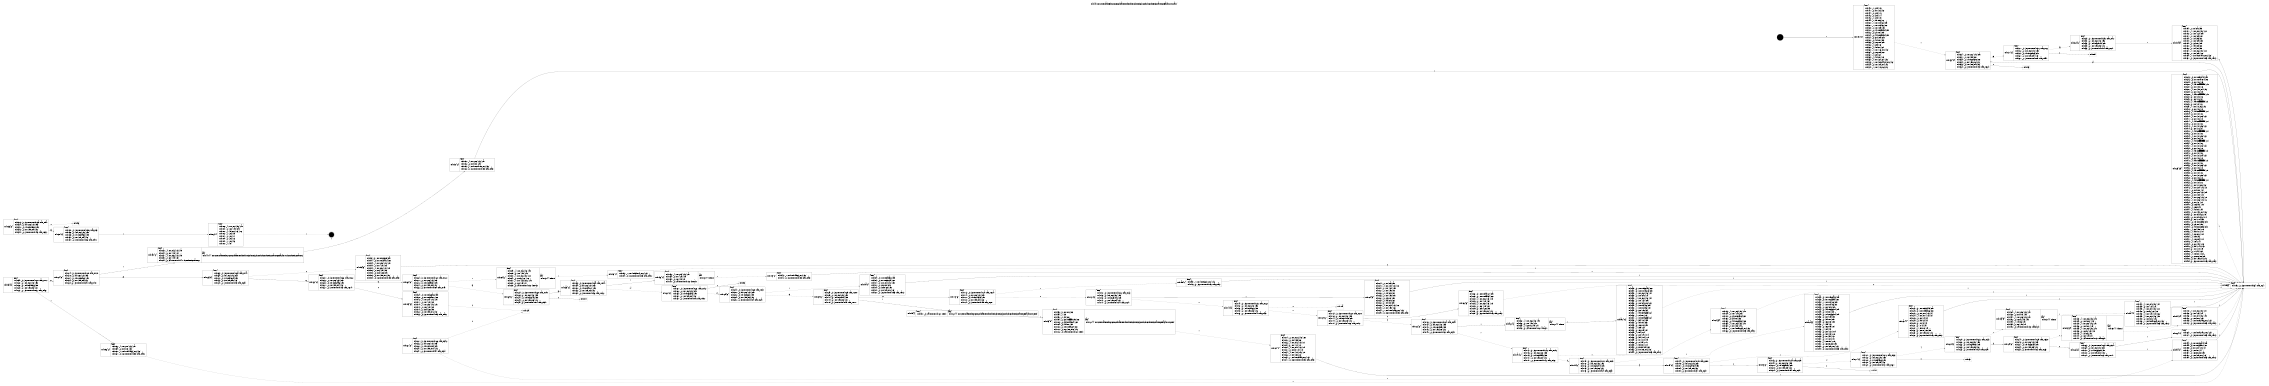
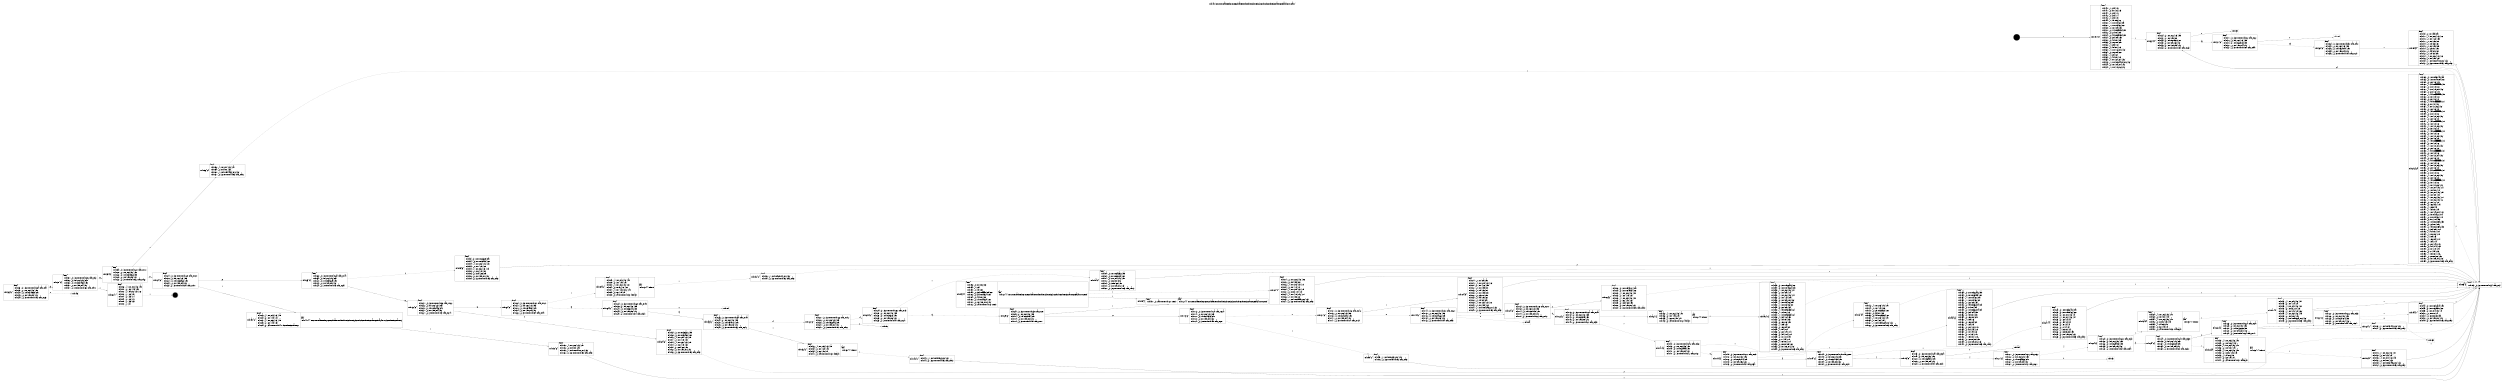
edge "0x4015e1 [28]" -> "0x4015fd [28]": added, label "22"
edge "0x401bf0 [5]" -> "0x401bf5 [40]": reversed
edge "0x401865 [28]" -> "0x4019f4 [27]": now "0x401865 [28]" -> "0x401881 [28]"
